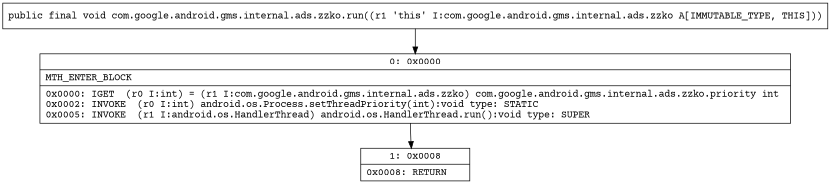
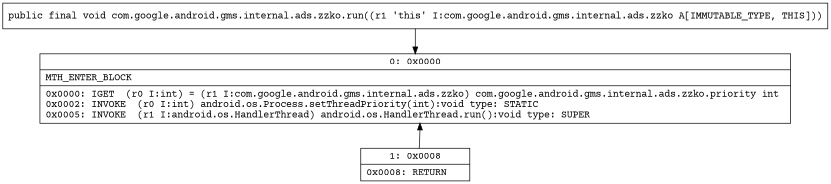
edge "0: 0x0000" -> "1: 0x0008": reversed
